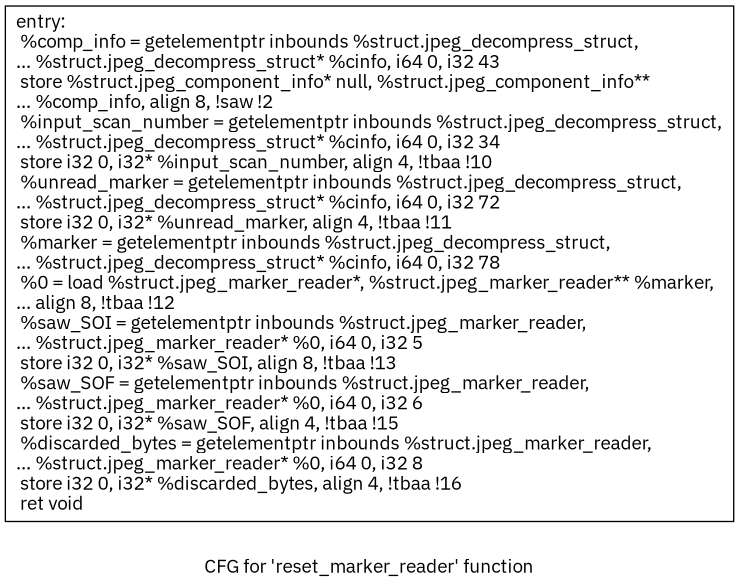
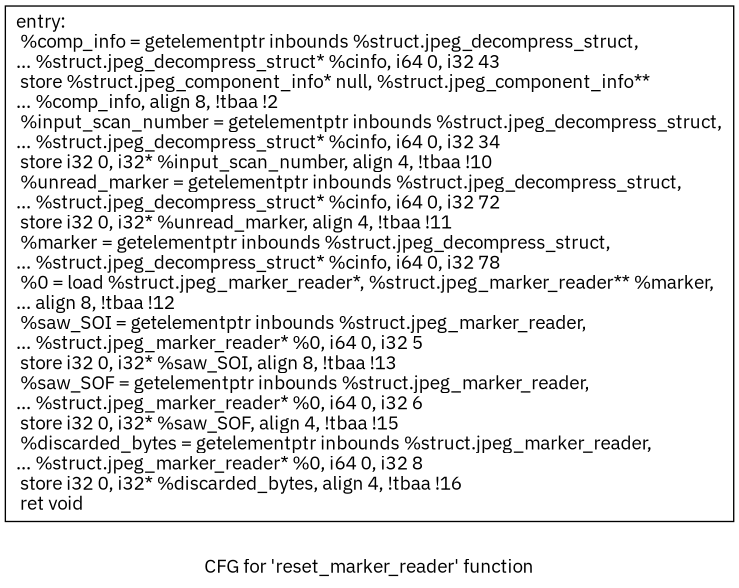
node "entry:": text "... %comp_info, align 8, !saw !2" -> "... %comp_info, align 8, !tbaa !2"
